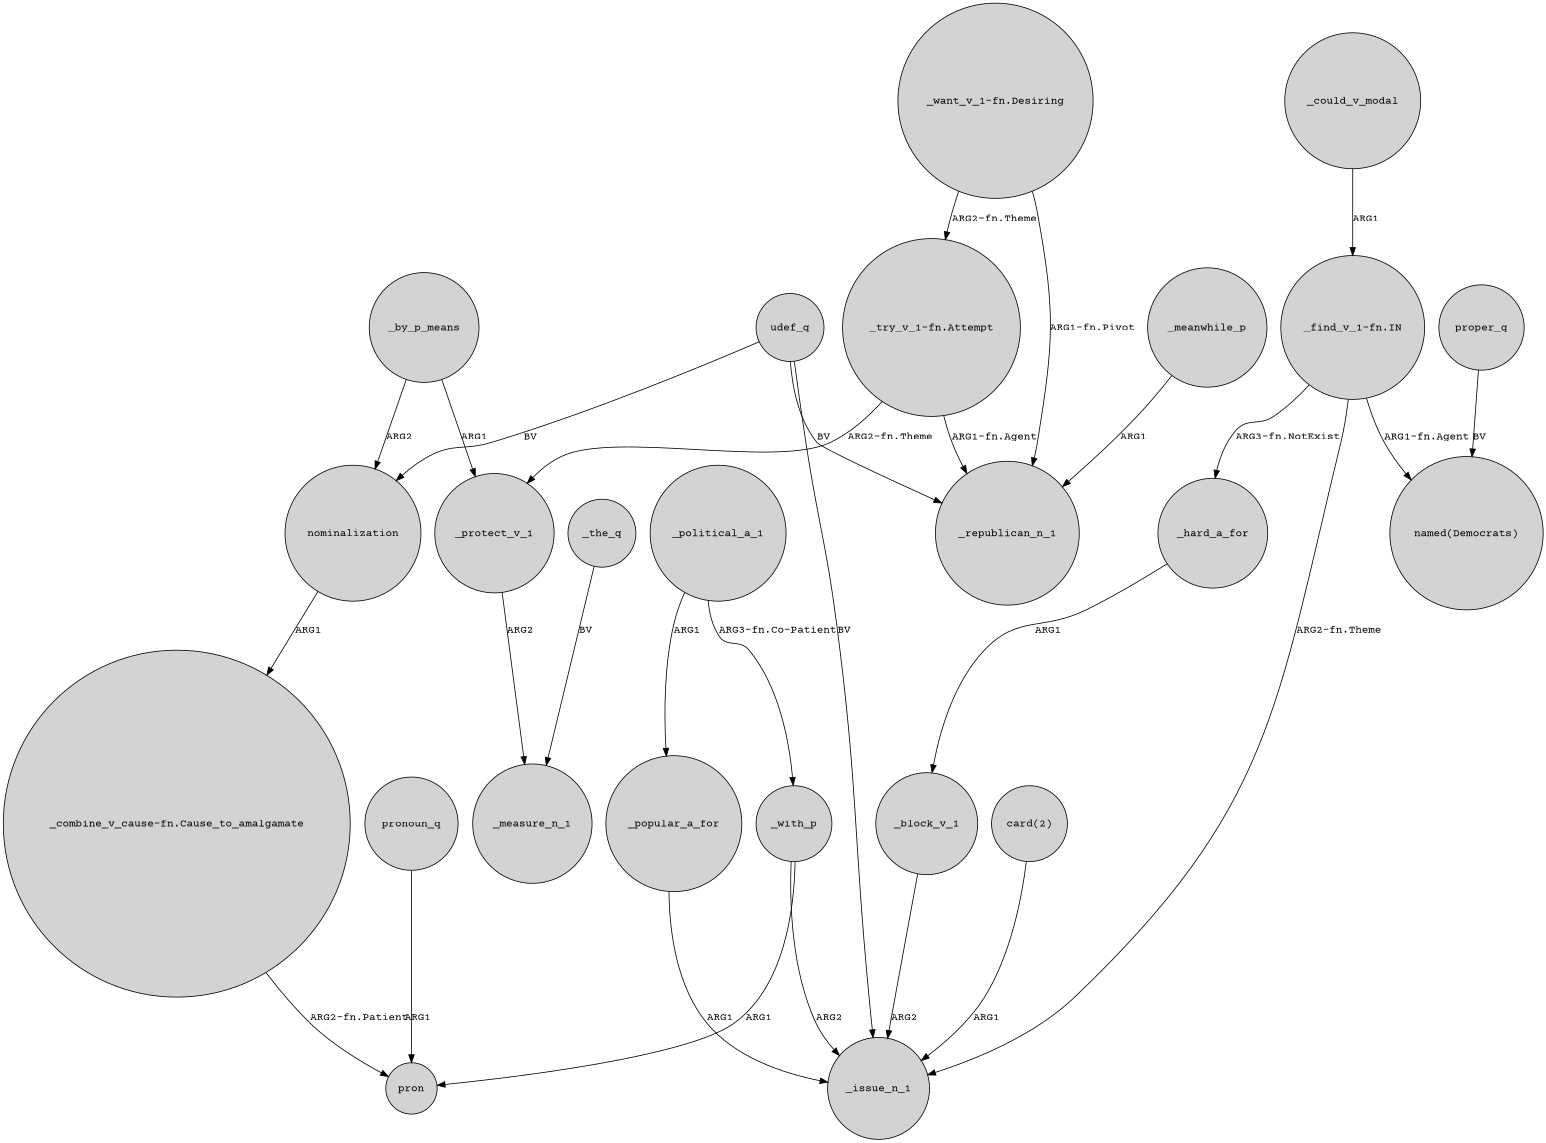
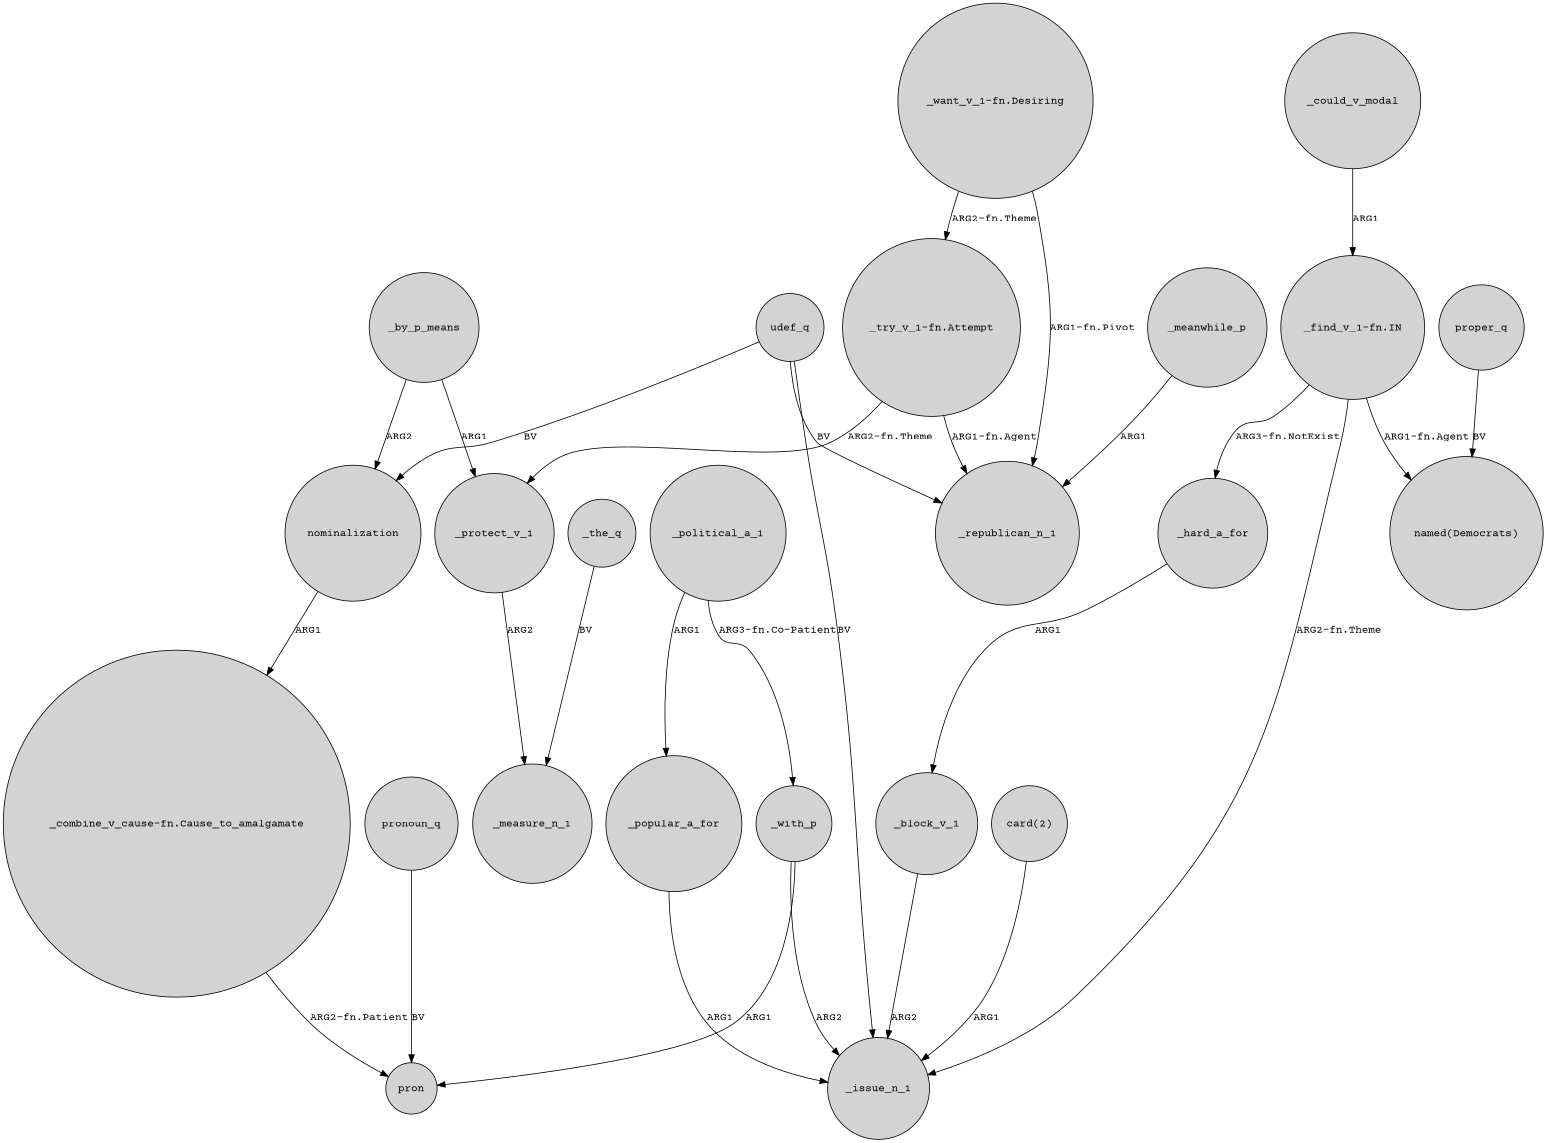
edge "pronoun_q" -> "pron": label "ARG1" -> "BV"
